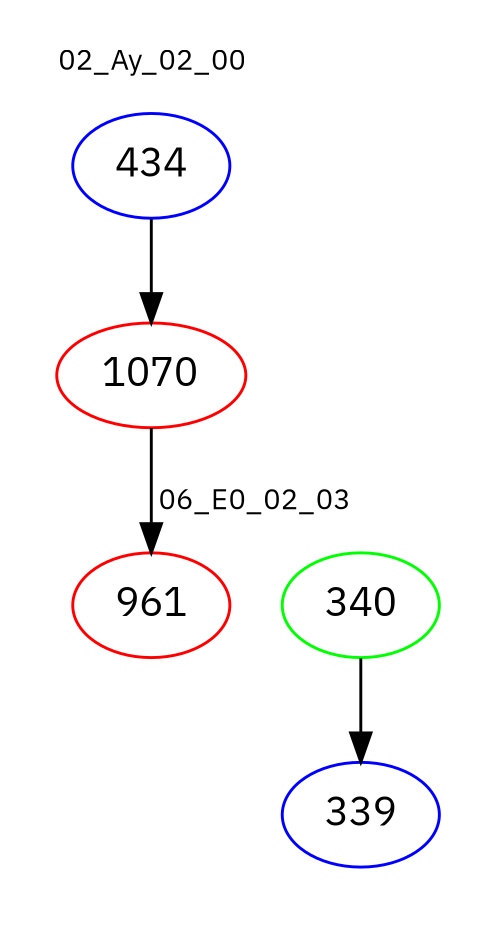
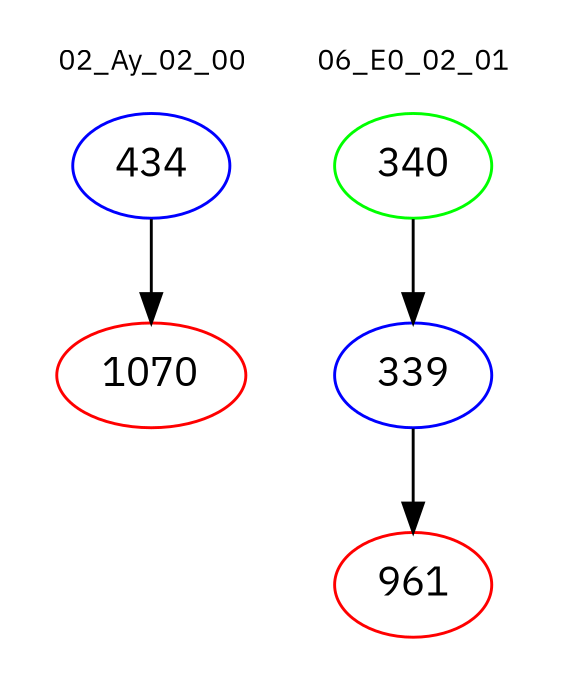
edge "1070" -> "961": now "339" -> "961"
cluster "06_E0_02_03": label "06_E0_02_03" -> "06_E0_02_01"
